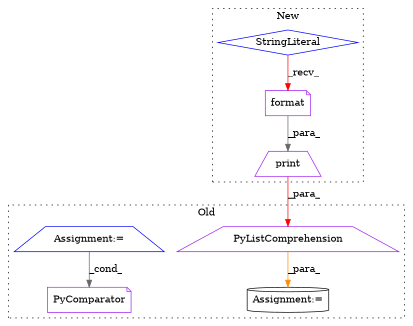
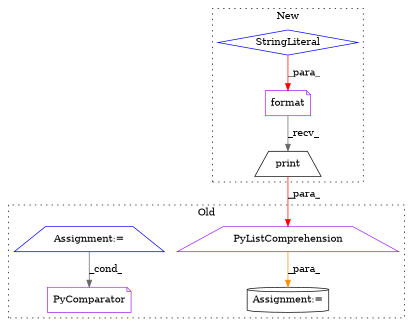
edge "StringLiteral" -> "format": label "_recv_" -> "_para_"
edge "format" -> "print": label "_para_" -> "_recv_"
node "print": color purple -> black
